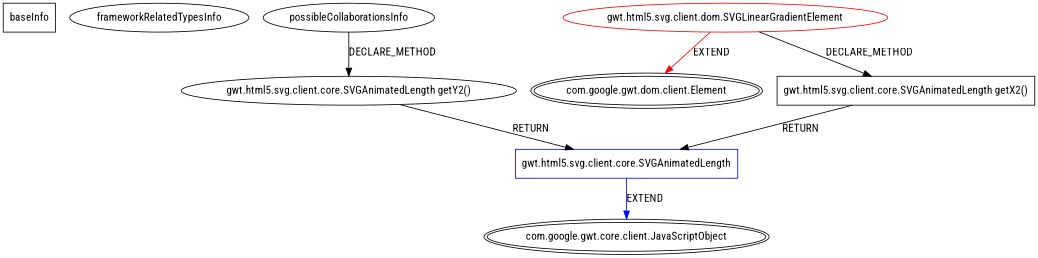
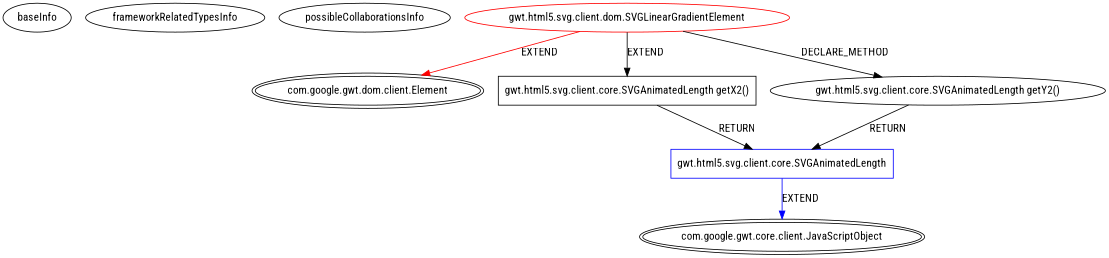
node "baseInfo": shape box -> ellipse
edge "possibleCollaborationsInfo" -> "gwt.html5.svg.client.core.SVGAnimatedLength getY2()": now "gwt.html5.svg.client.dom.SVGLinearGradientElement" -> "gwt.html5.svg.client.core.SVGAnimatedLength getY2()"
edge "gwt.html5.svg.client.dom.SVGLinearGradientElement" -> "gwt.html5.svg.client.core.SVGAnimatedLength getX2()": label "DECLARE_METHOD" -> "EXTEND"
